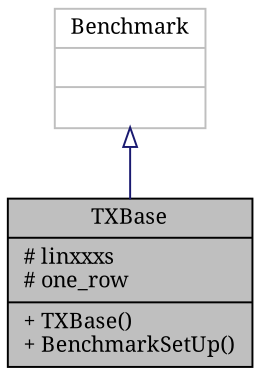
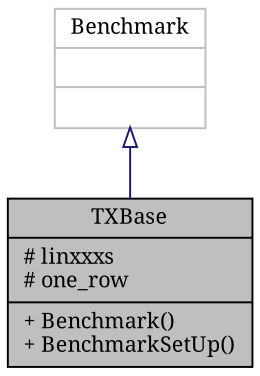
node "TXBase": text "+ TXBase()" -> "+ Benchmark()"
